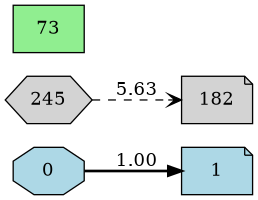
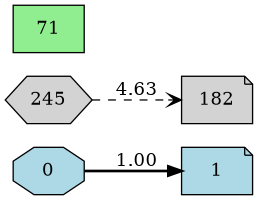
node "73": label "73" -> "71"
edge "245" -> "182": label "5.63" -> "4.63"
